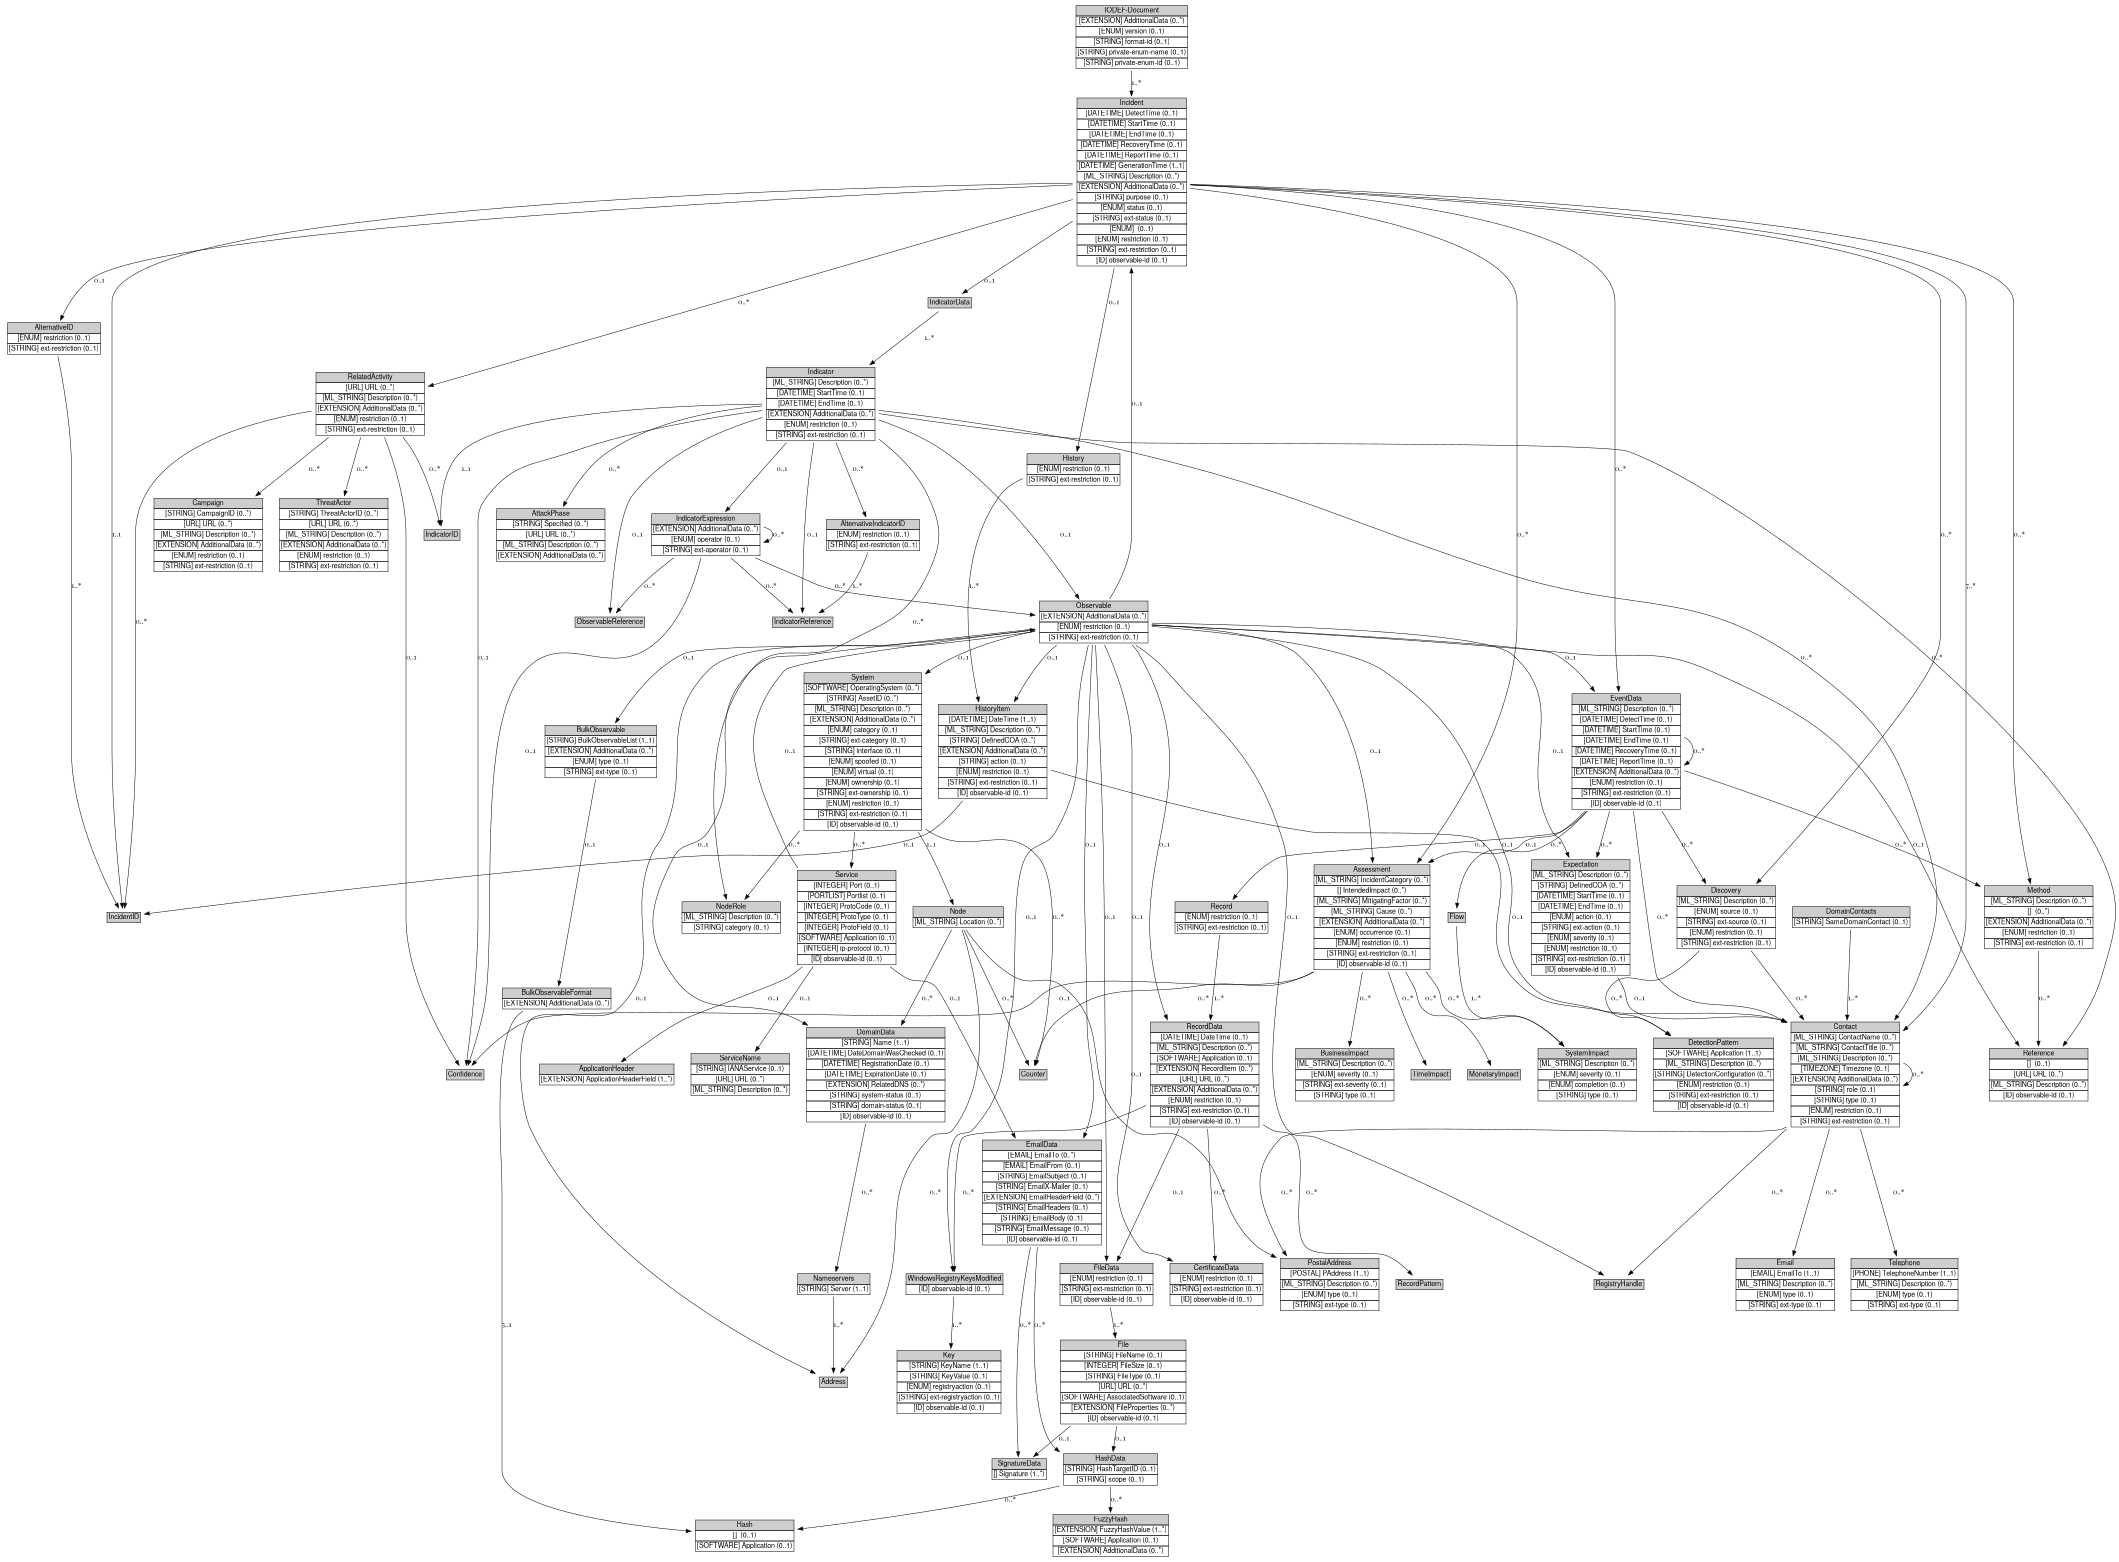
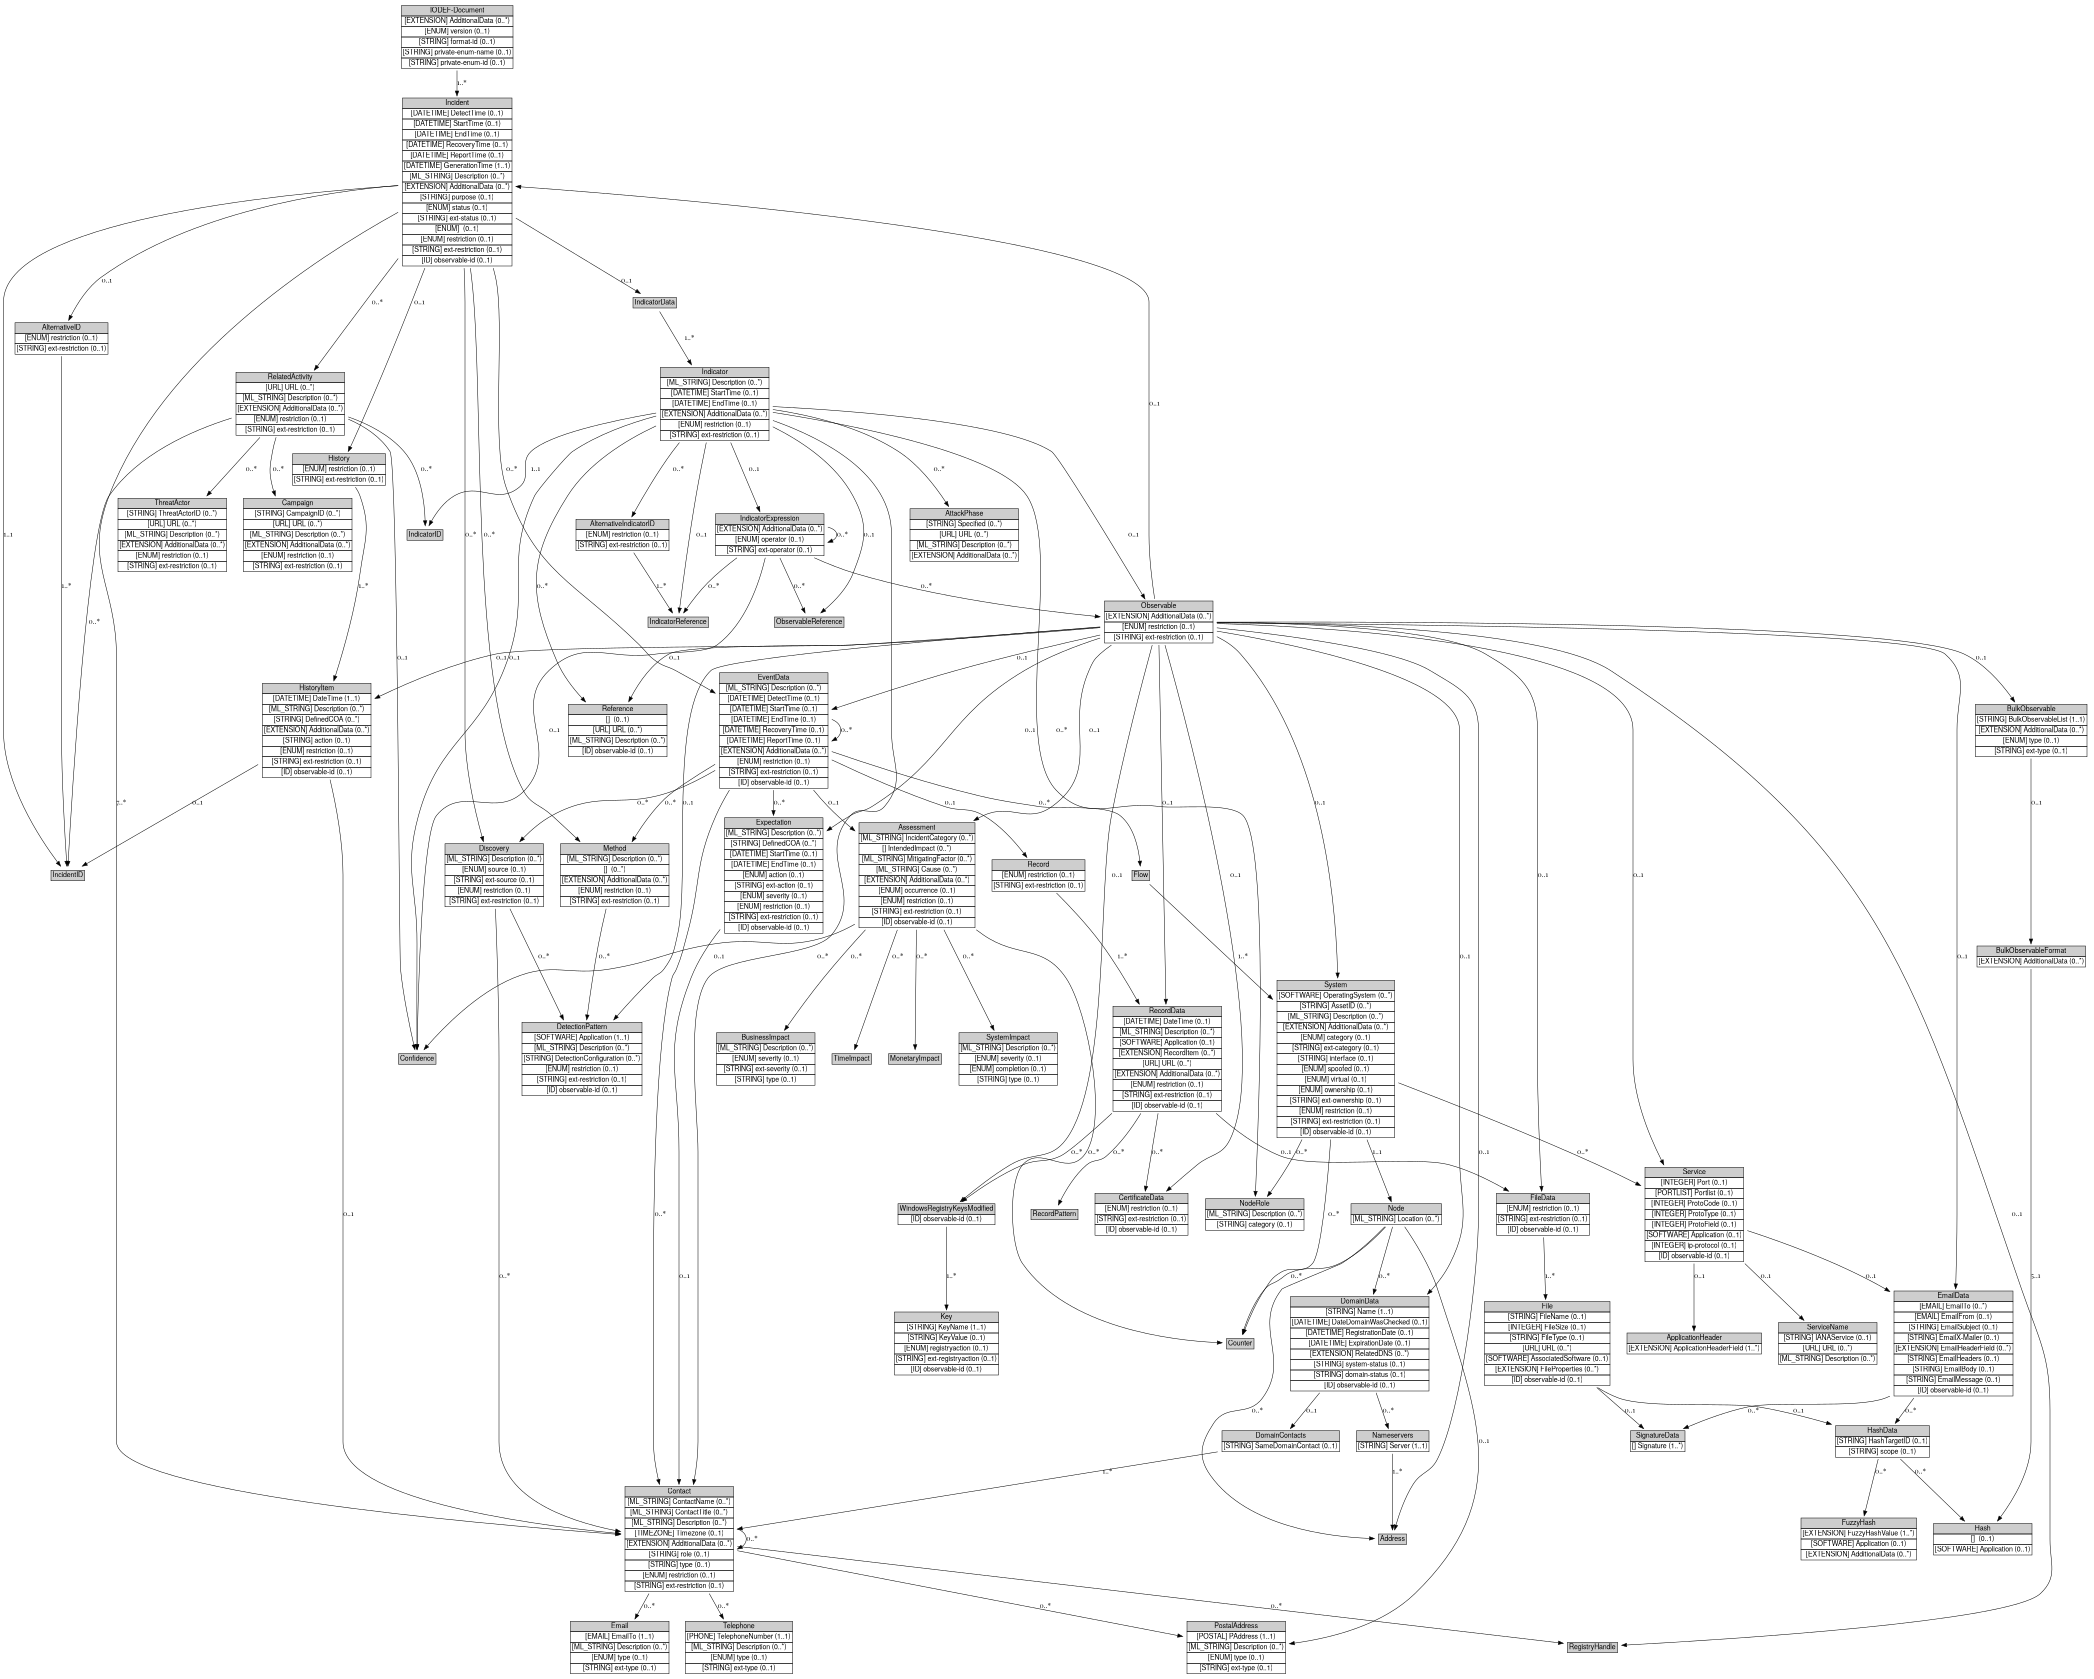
edge "Incident" -> "Assessment": removed, label "0..*"
edge "Service" -> "Observable": reversed
edge "Method" -> "Reference": now "Method" -> "DetectionPattern"
edge "Flow" -> "SystemImpact": now "Flow" -> "System"
edge "DomainData" -> "DomainContacts": added, label "0..1"
